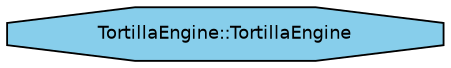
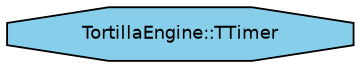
node "TortillaEngine::TortillaEngine": label "TortillaEngine::TortillaEngine" -> "TortillaEngine::TTimer"
